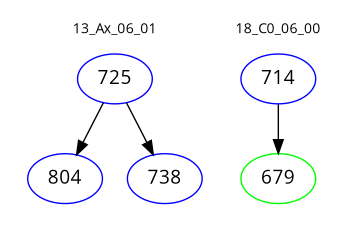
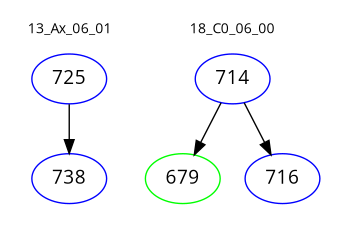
node "804": removed
node "716": added
